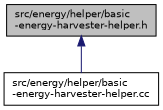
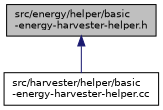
node "src/energy/helper/basic -energy-harvester-helper.cc": label "src/energy/helper/basic -energy-harvester-helper.cc" -> "src/harvester/helper/basic -energy-harvester-helper.cc"
